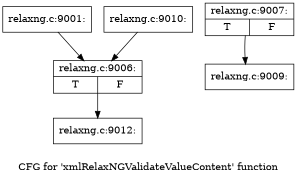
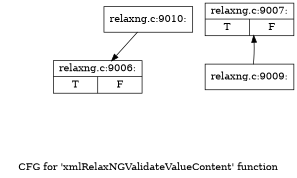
node "relaxng.c:9001:": removed
edge "relaxng.c:9007:" -> "relaxng.c:9009:": reversed
node "relaxng.c:9012:": removed
